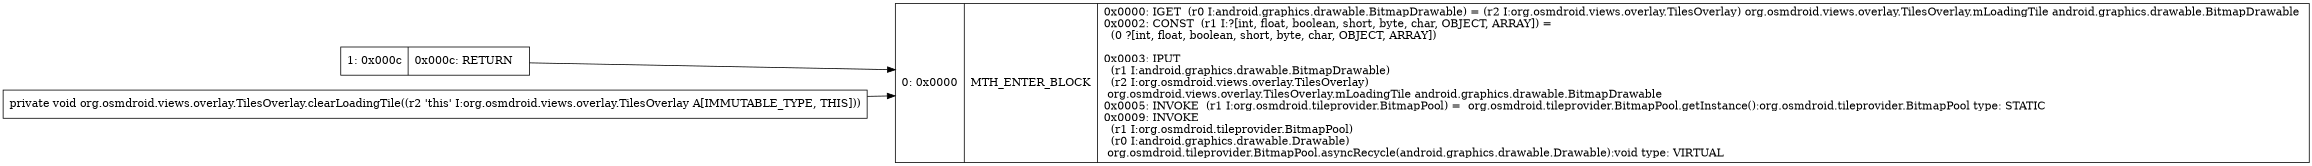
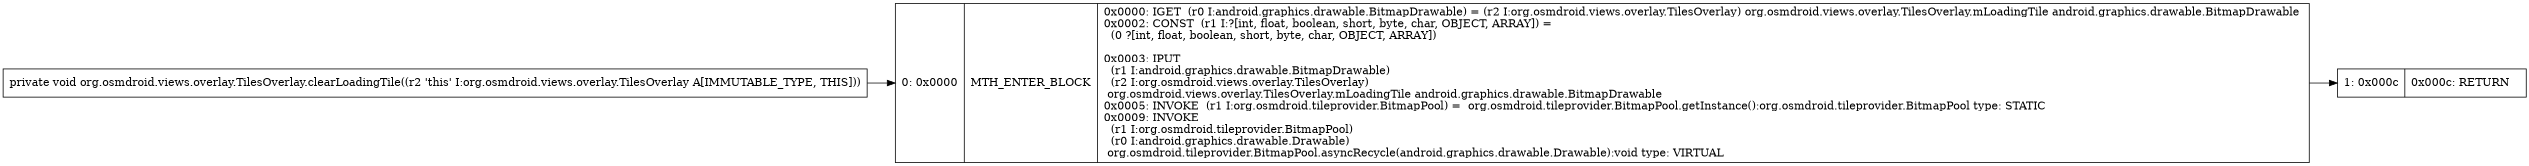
edge "1: 0x000c" -> "0: 0x0000": reversed
